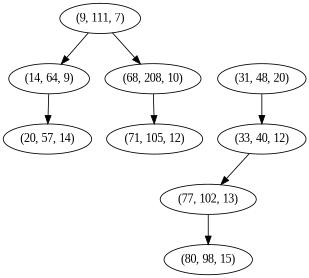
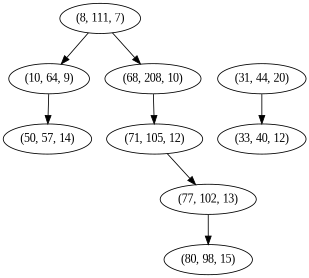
node "(9, 111, 7)": label "(9, 111, 7)" -> "(8, 111, 7)"
node "(14, 64, 9)": label "(14, 64, 9)" -> "(10, 64, 9)"
node "(31, 48, 20)": label "(31, 48, 20)" -> "(31, 44, 20)"
node "(20, 57, 14)": label "(20, 57, 14)" -> "(50, 57, 14)"
edge "(33, 40, 12)" -> "(77, 102, 13)": now "(71, 105, 12)" -> "(77, 102, 13)"
